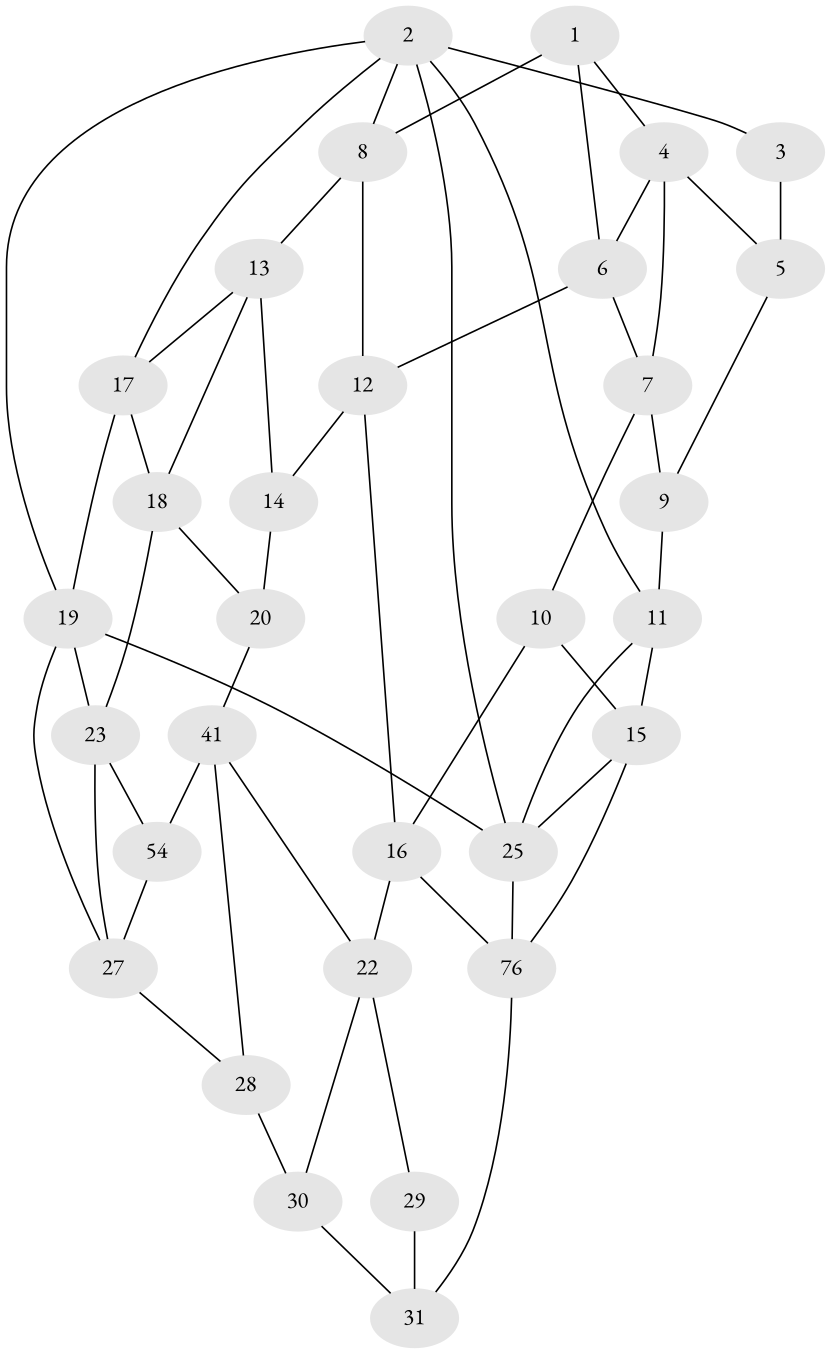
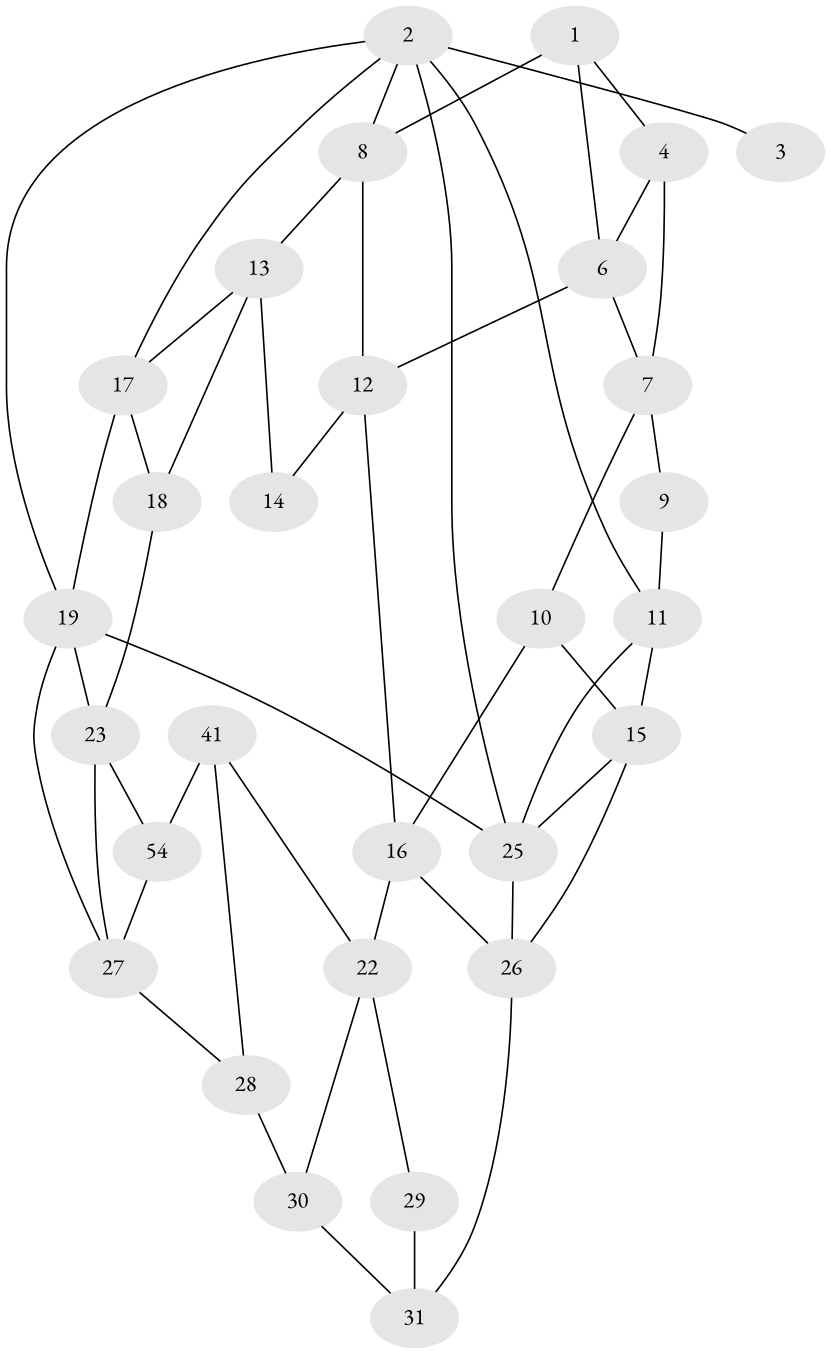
node "5": removed
node "20": removed
node "76": label "76" -> "26"
